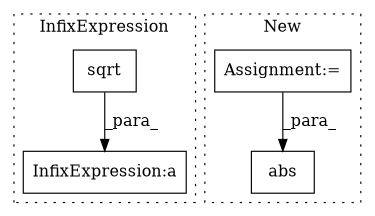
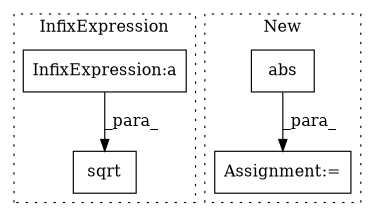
edge "sqrt" -> "InfixExpression:a": reversed
edge "Assignment:=" -> "abs": reversed
